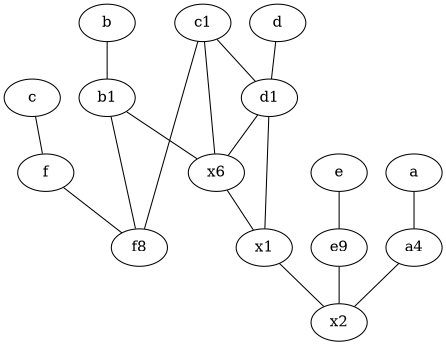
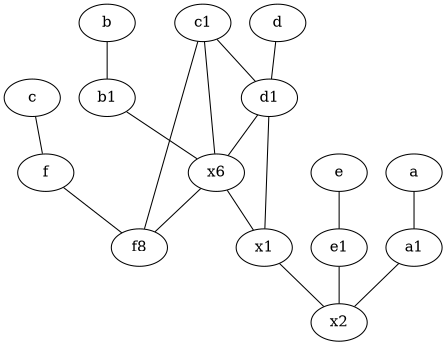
edge "b1" -- "f8": now "x6" -- "f8"
node "e9": label "e9" -> "e1"
node "a4": label "a4" -> "a1"
